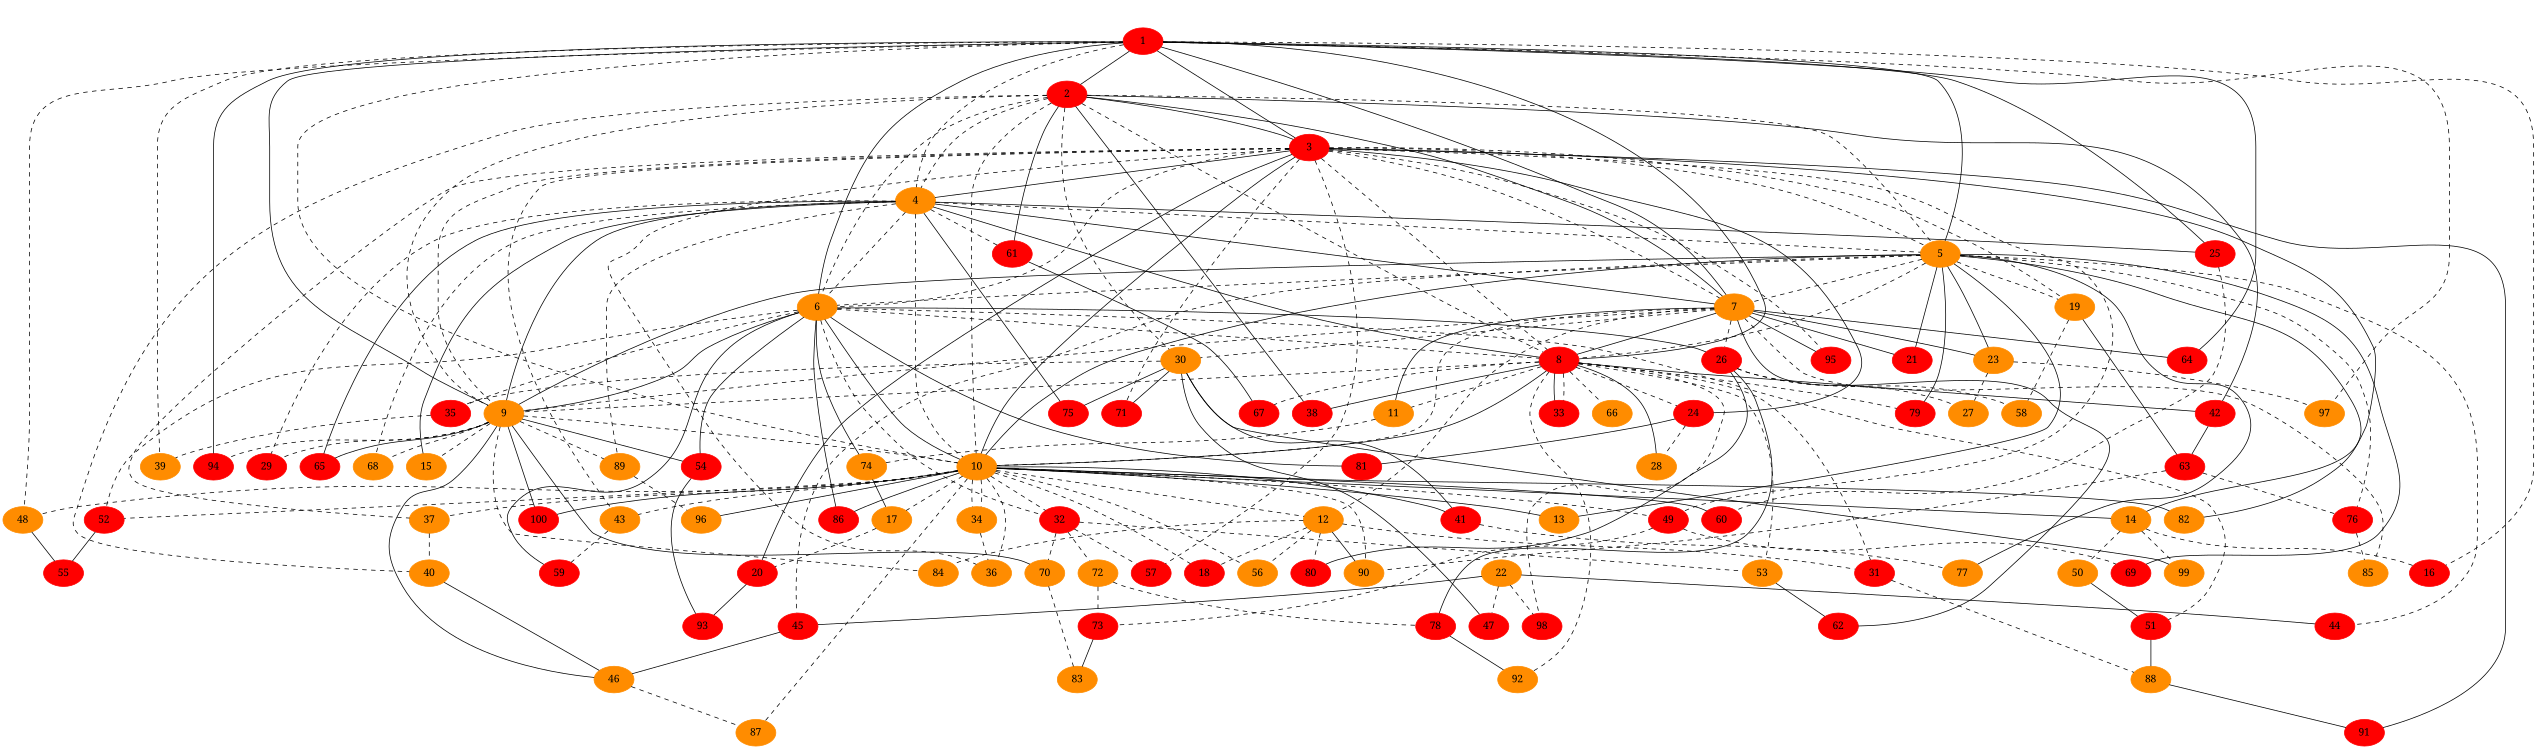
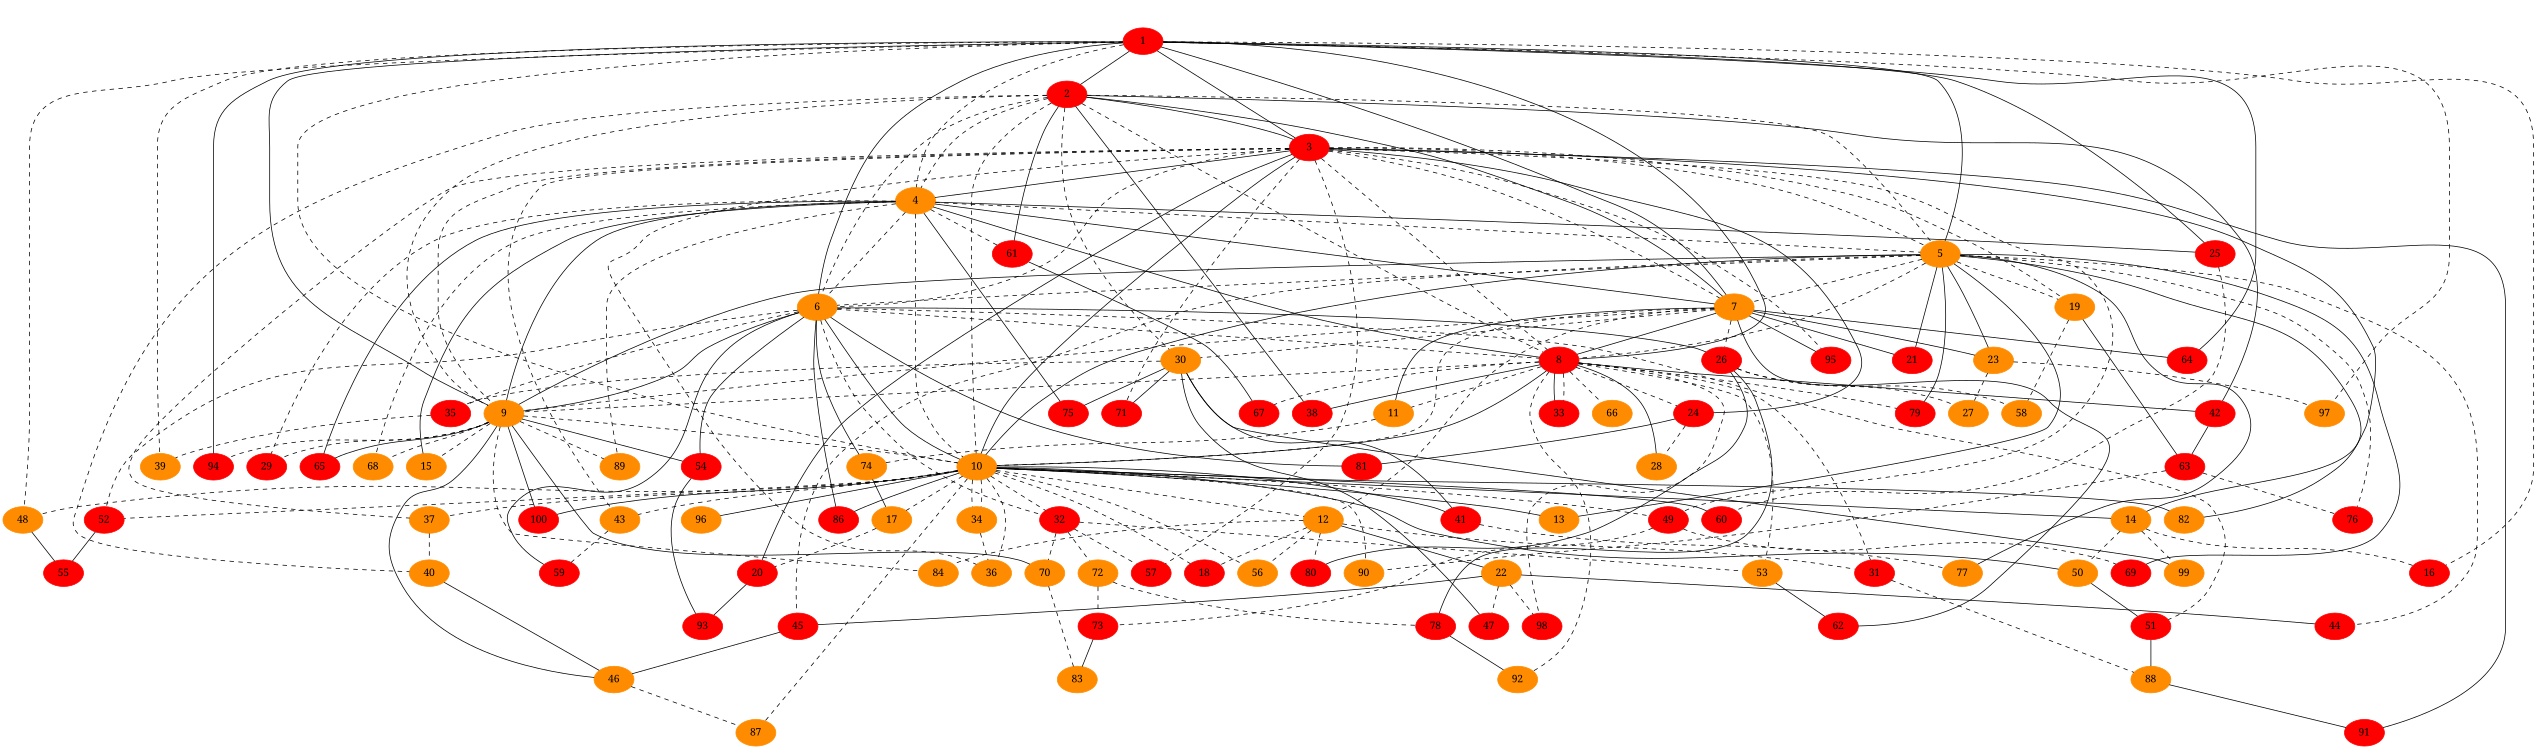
edge "89" -- "96": removed
edge "10" -- "50": added
edge "12" -- "90": now "12" -- "22"
node "85": removed
